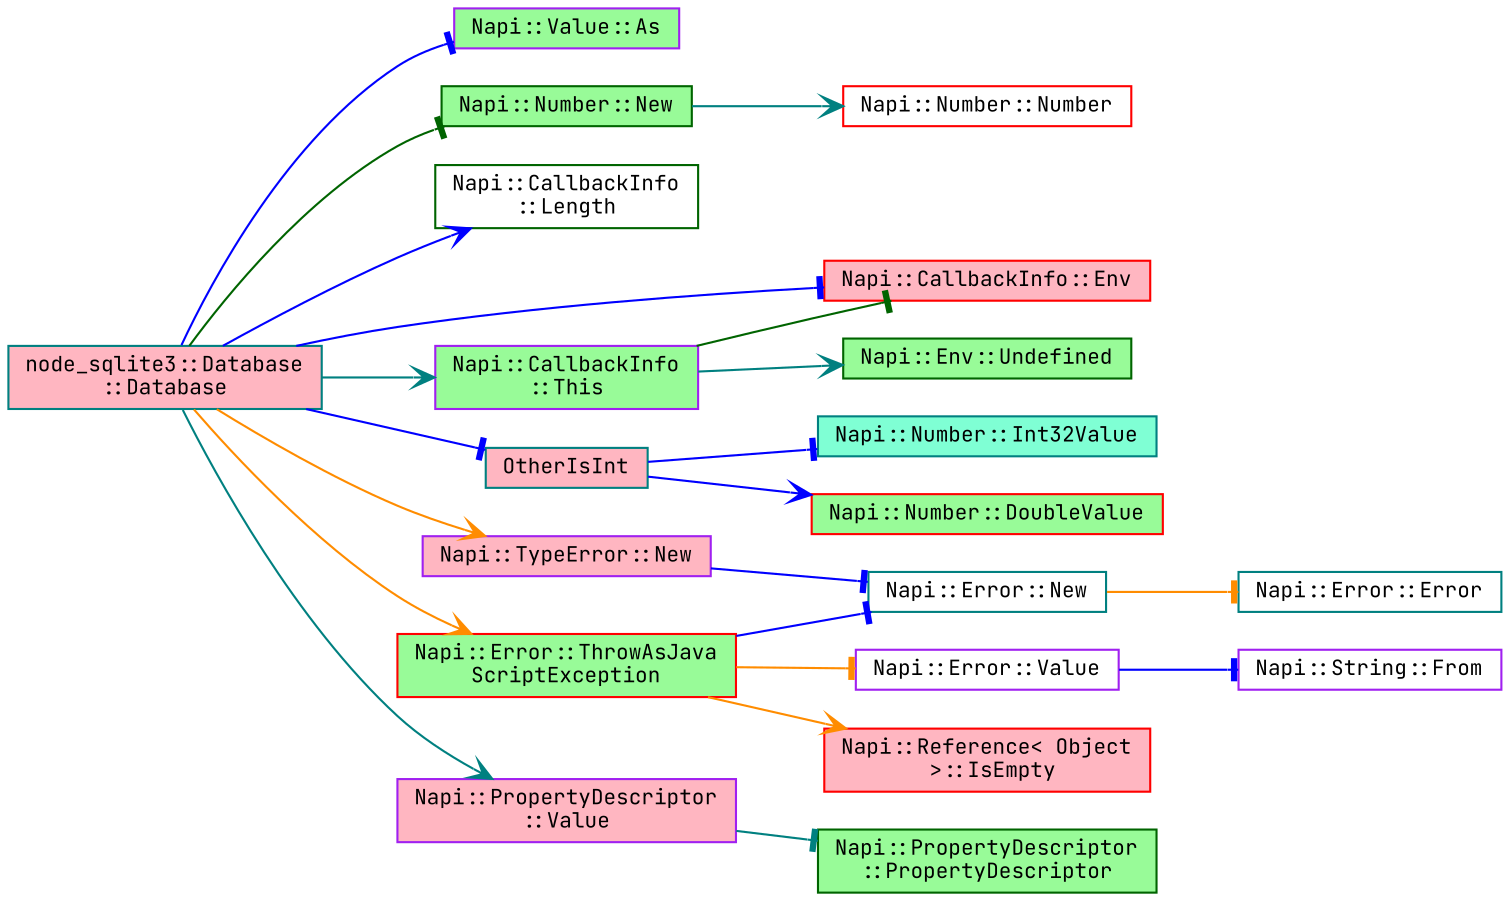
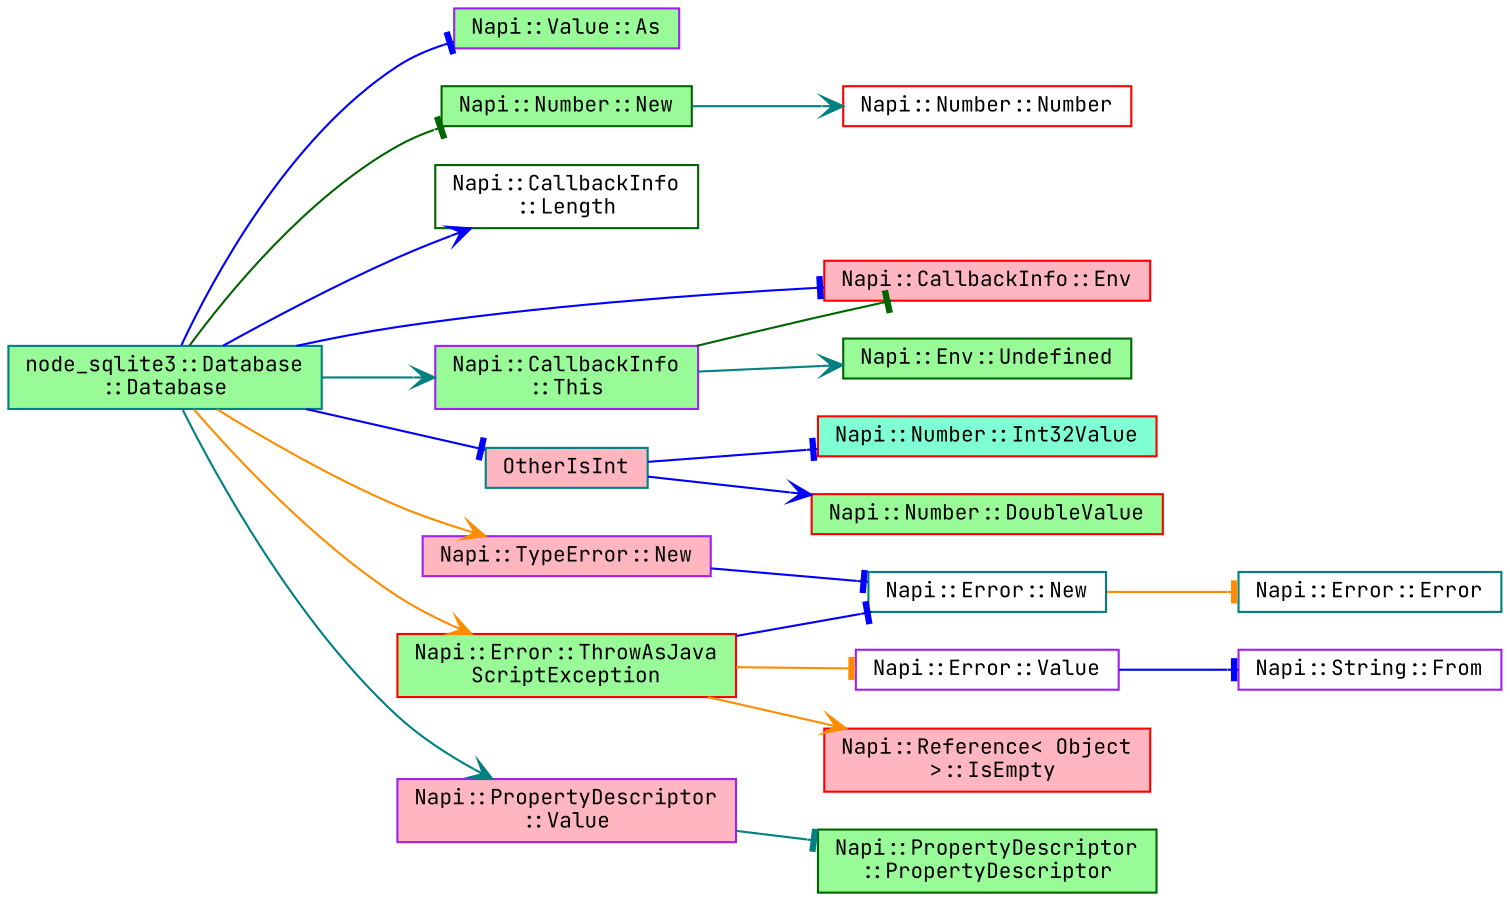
node "node_sqlite3::Database ::Database": fillcolor lightpink -> palegreen
node "Napi::Number::Int32Value": color teal -> red
